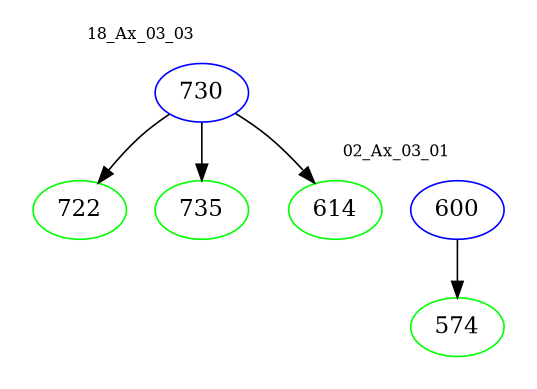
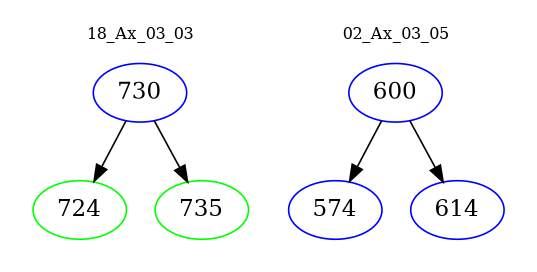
cluster "02_Ax_03_01": label "02_Ax_03_01" -> "02_Ax_03_05"
edge "730" -> "614": now "600" -> "614"
node "722": label "722" -> "724"
node "614": color green -> blue
node "574": color green -> blue
